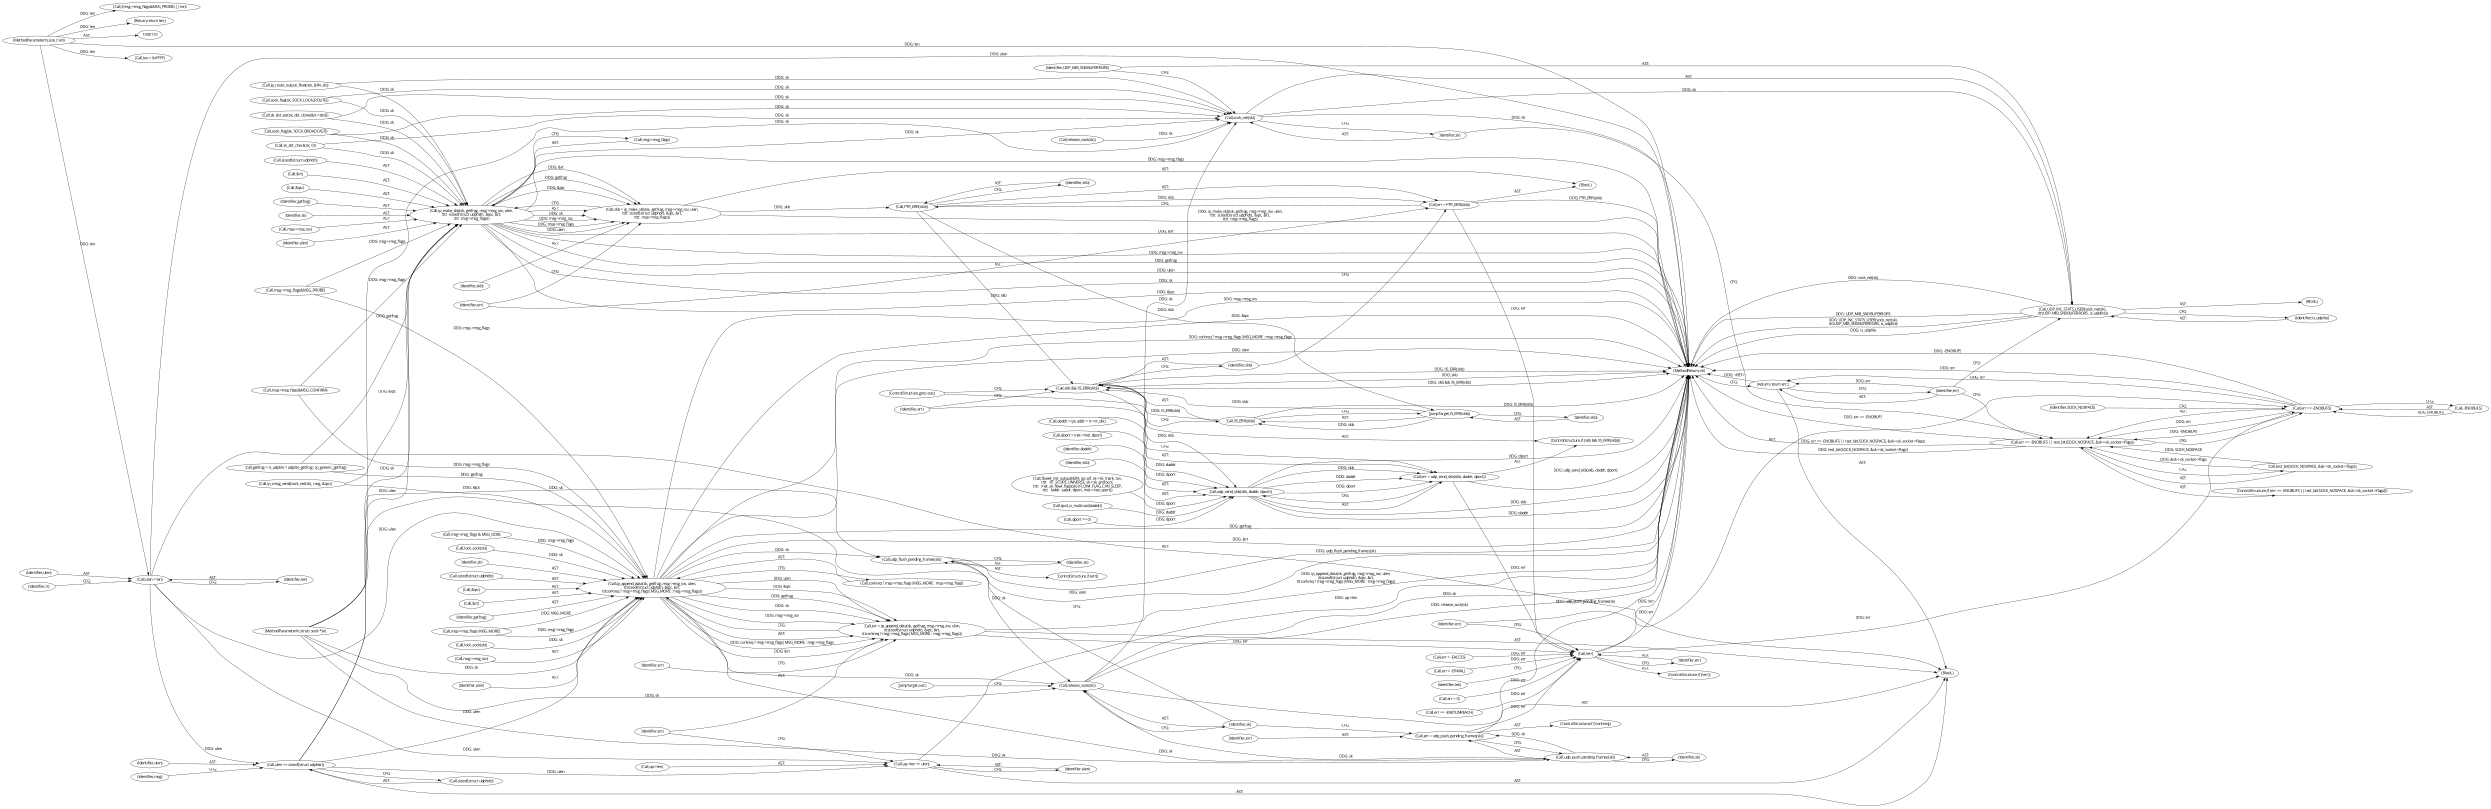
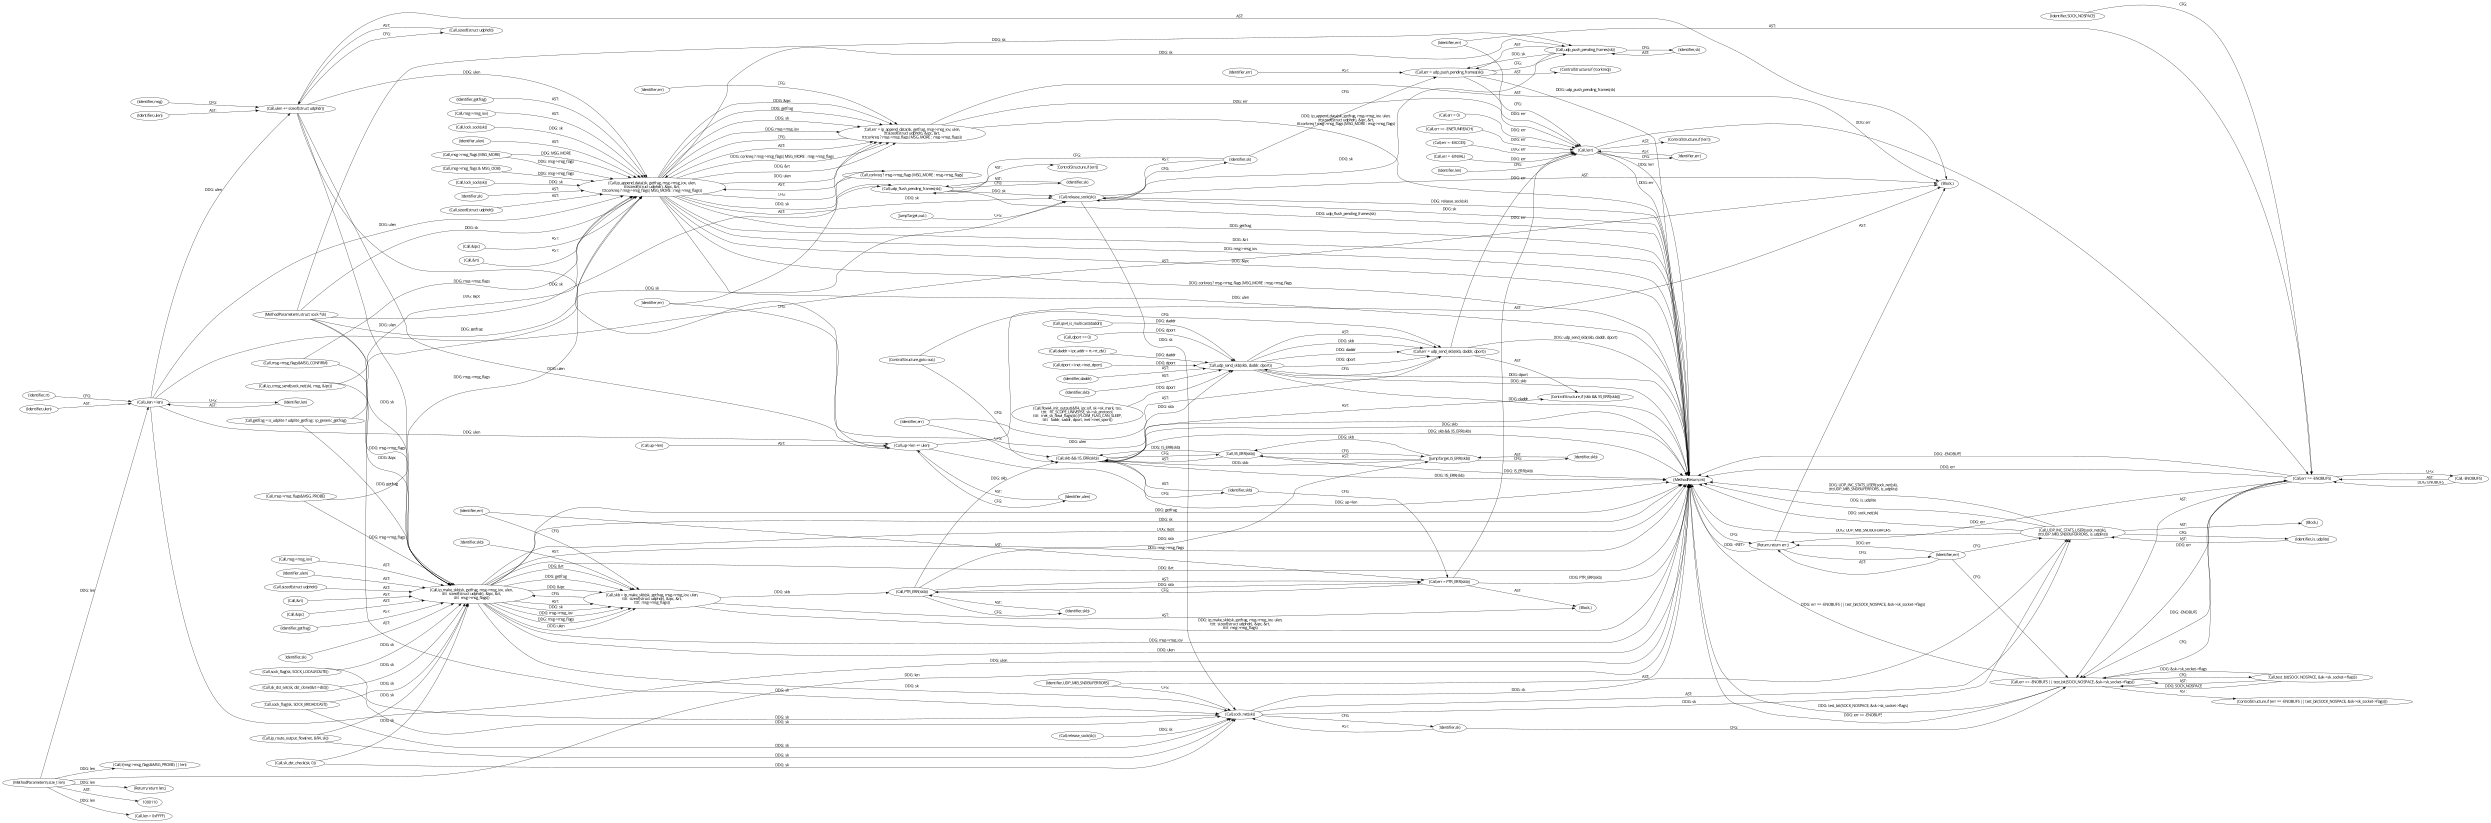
node "(Call,msg->msg_flags)": removed
